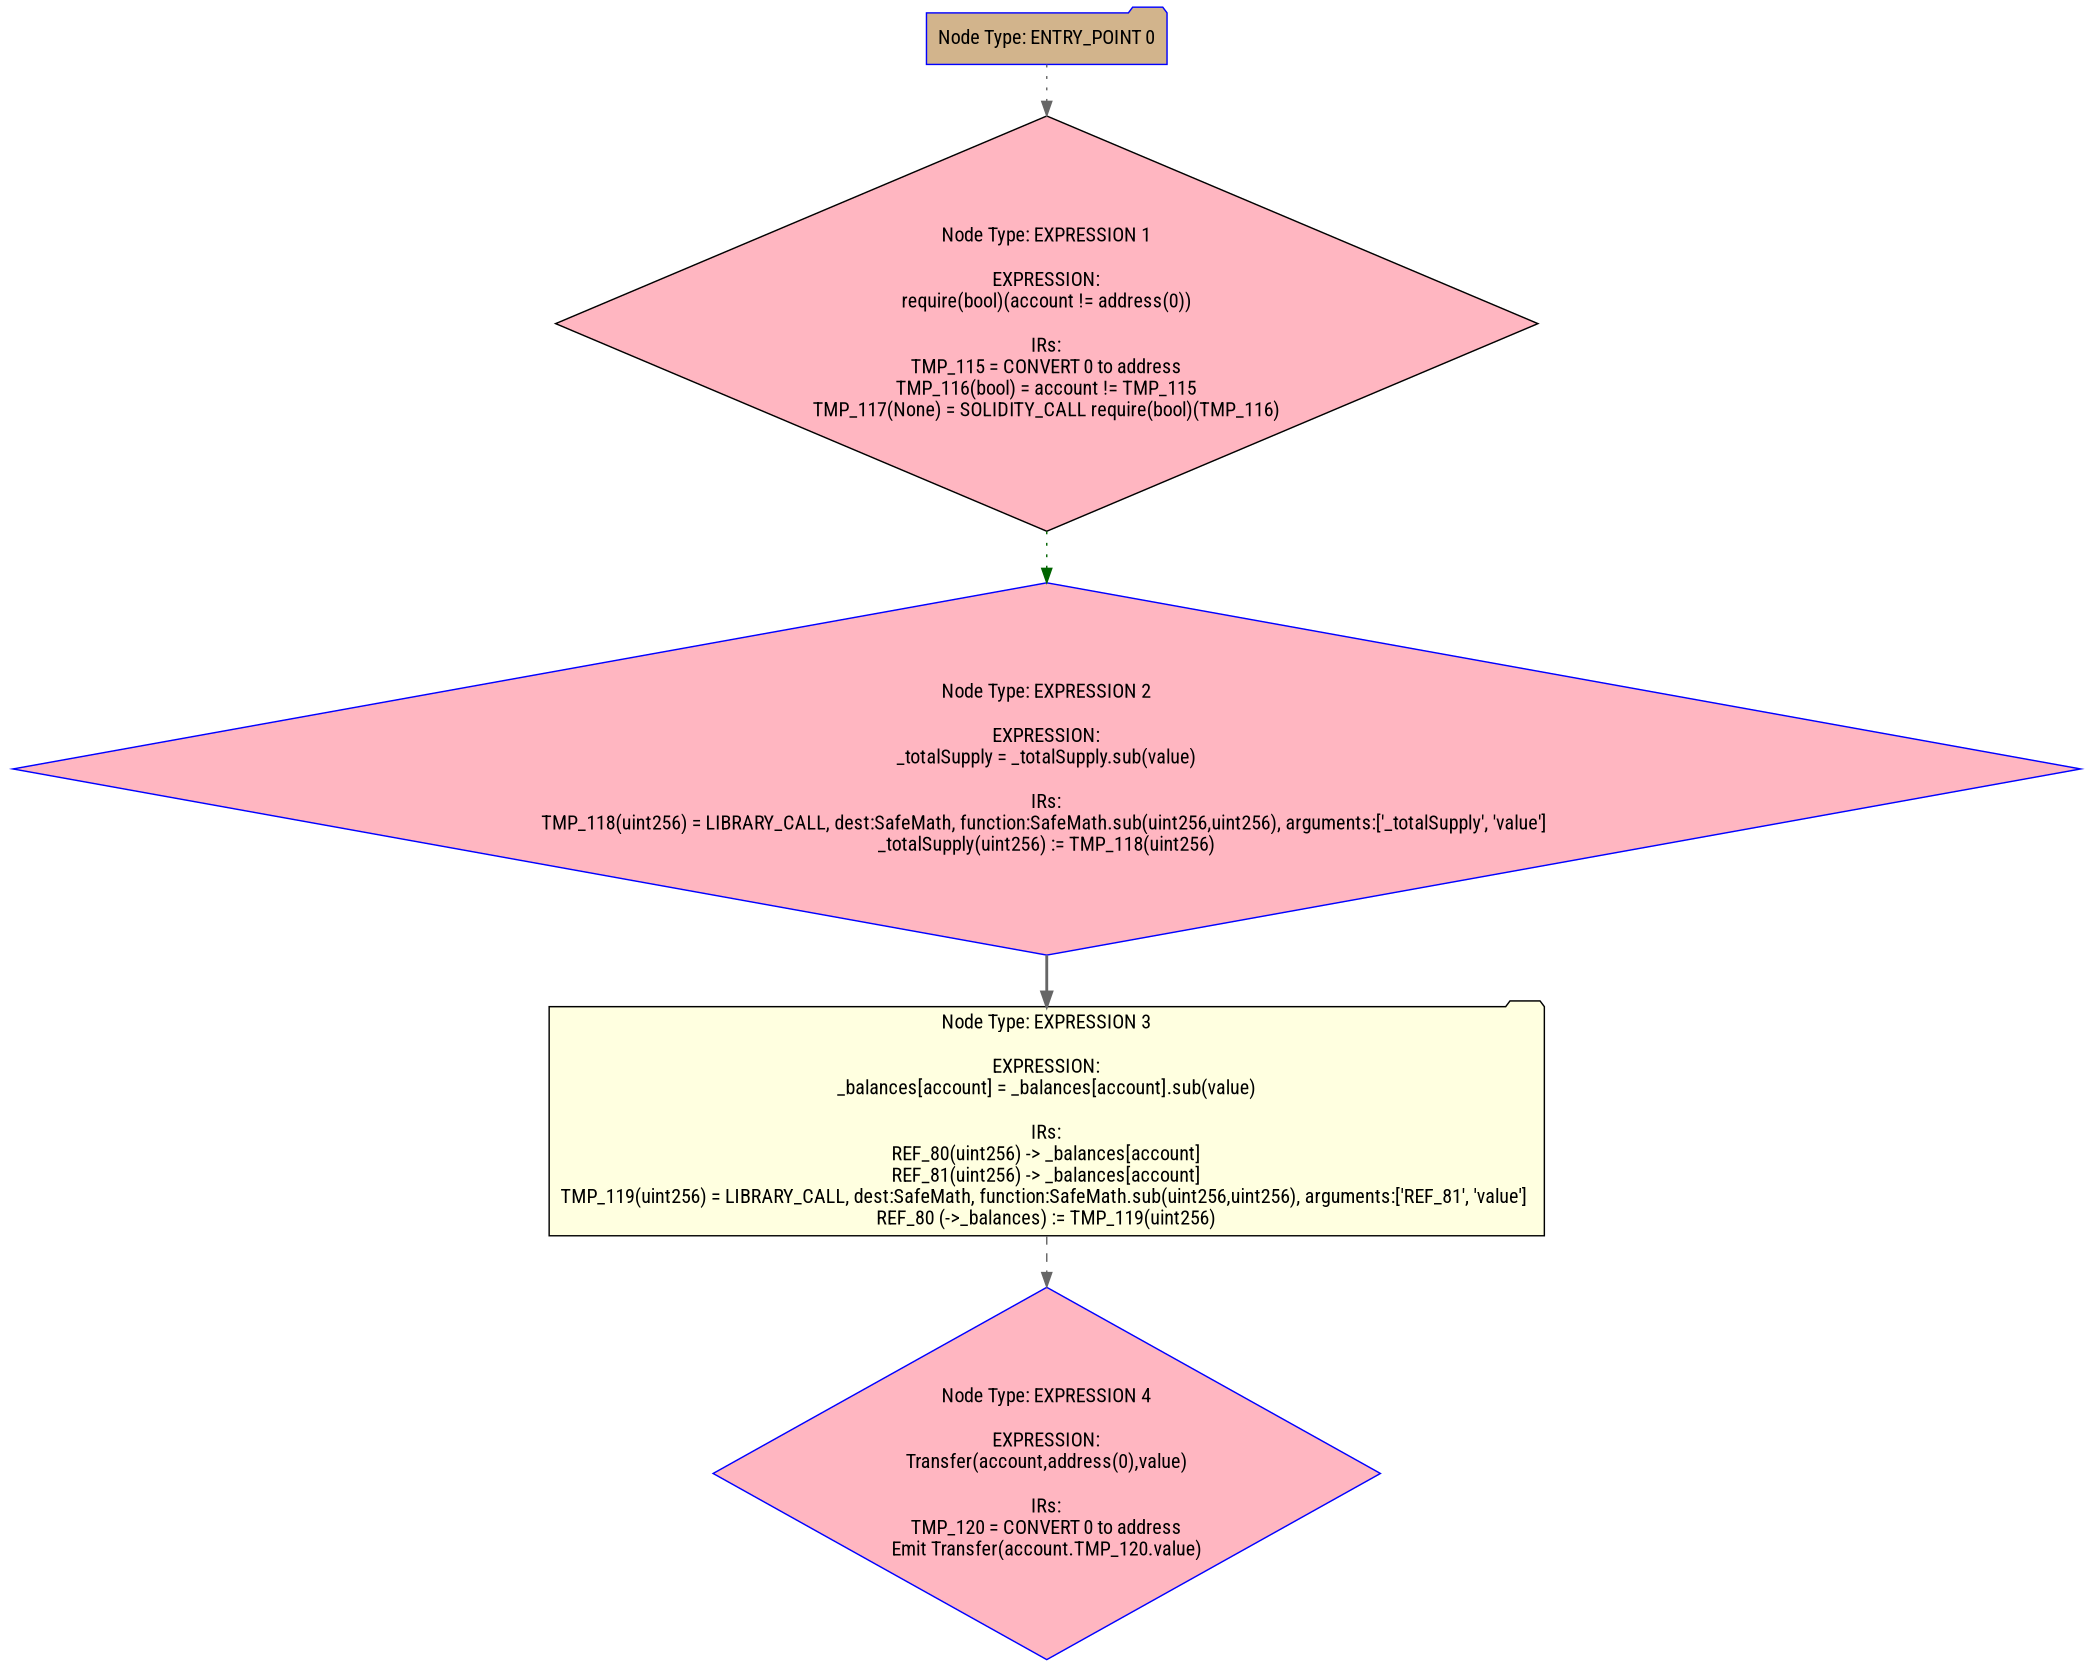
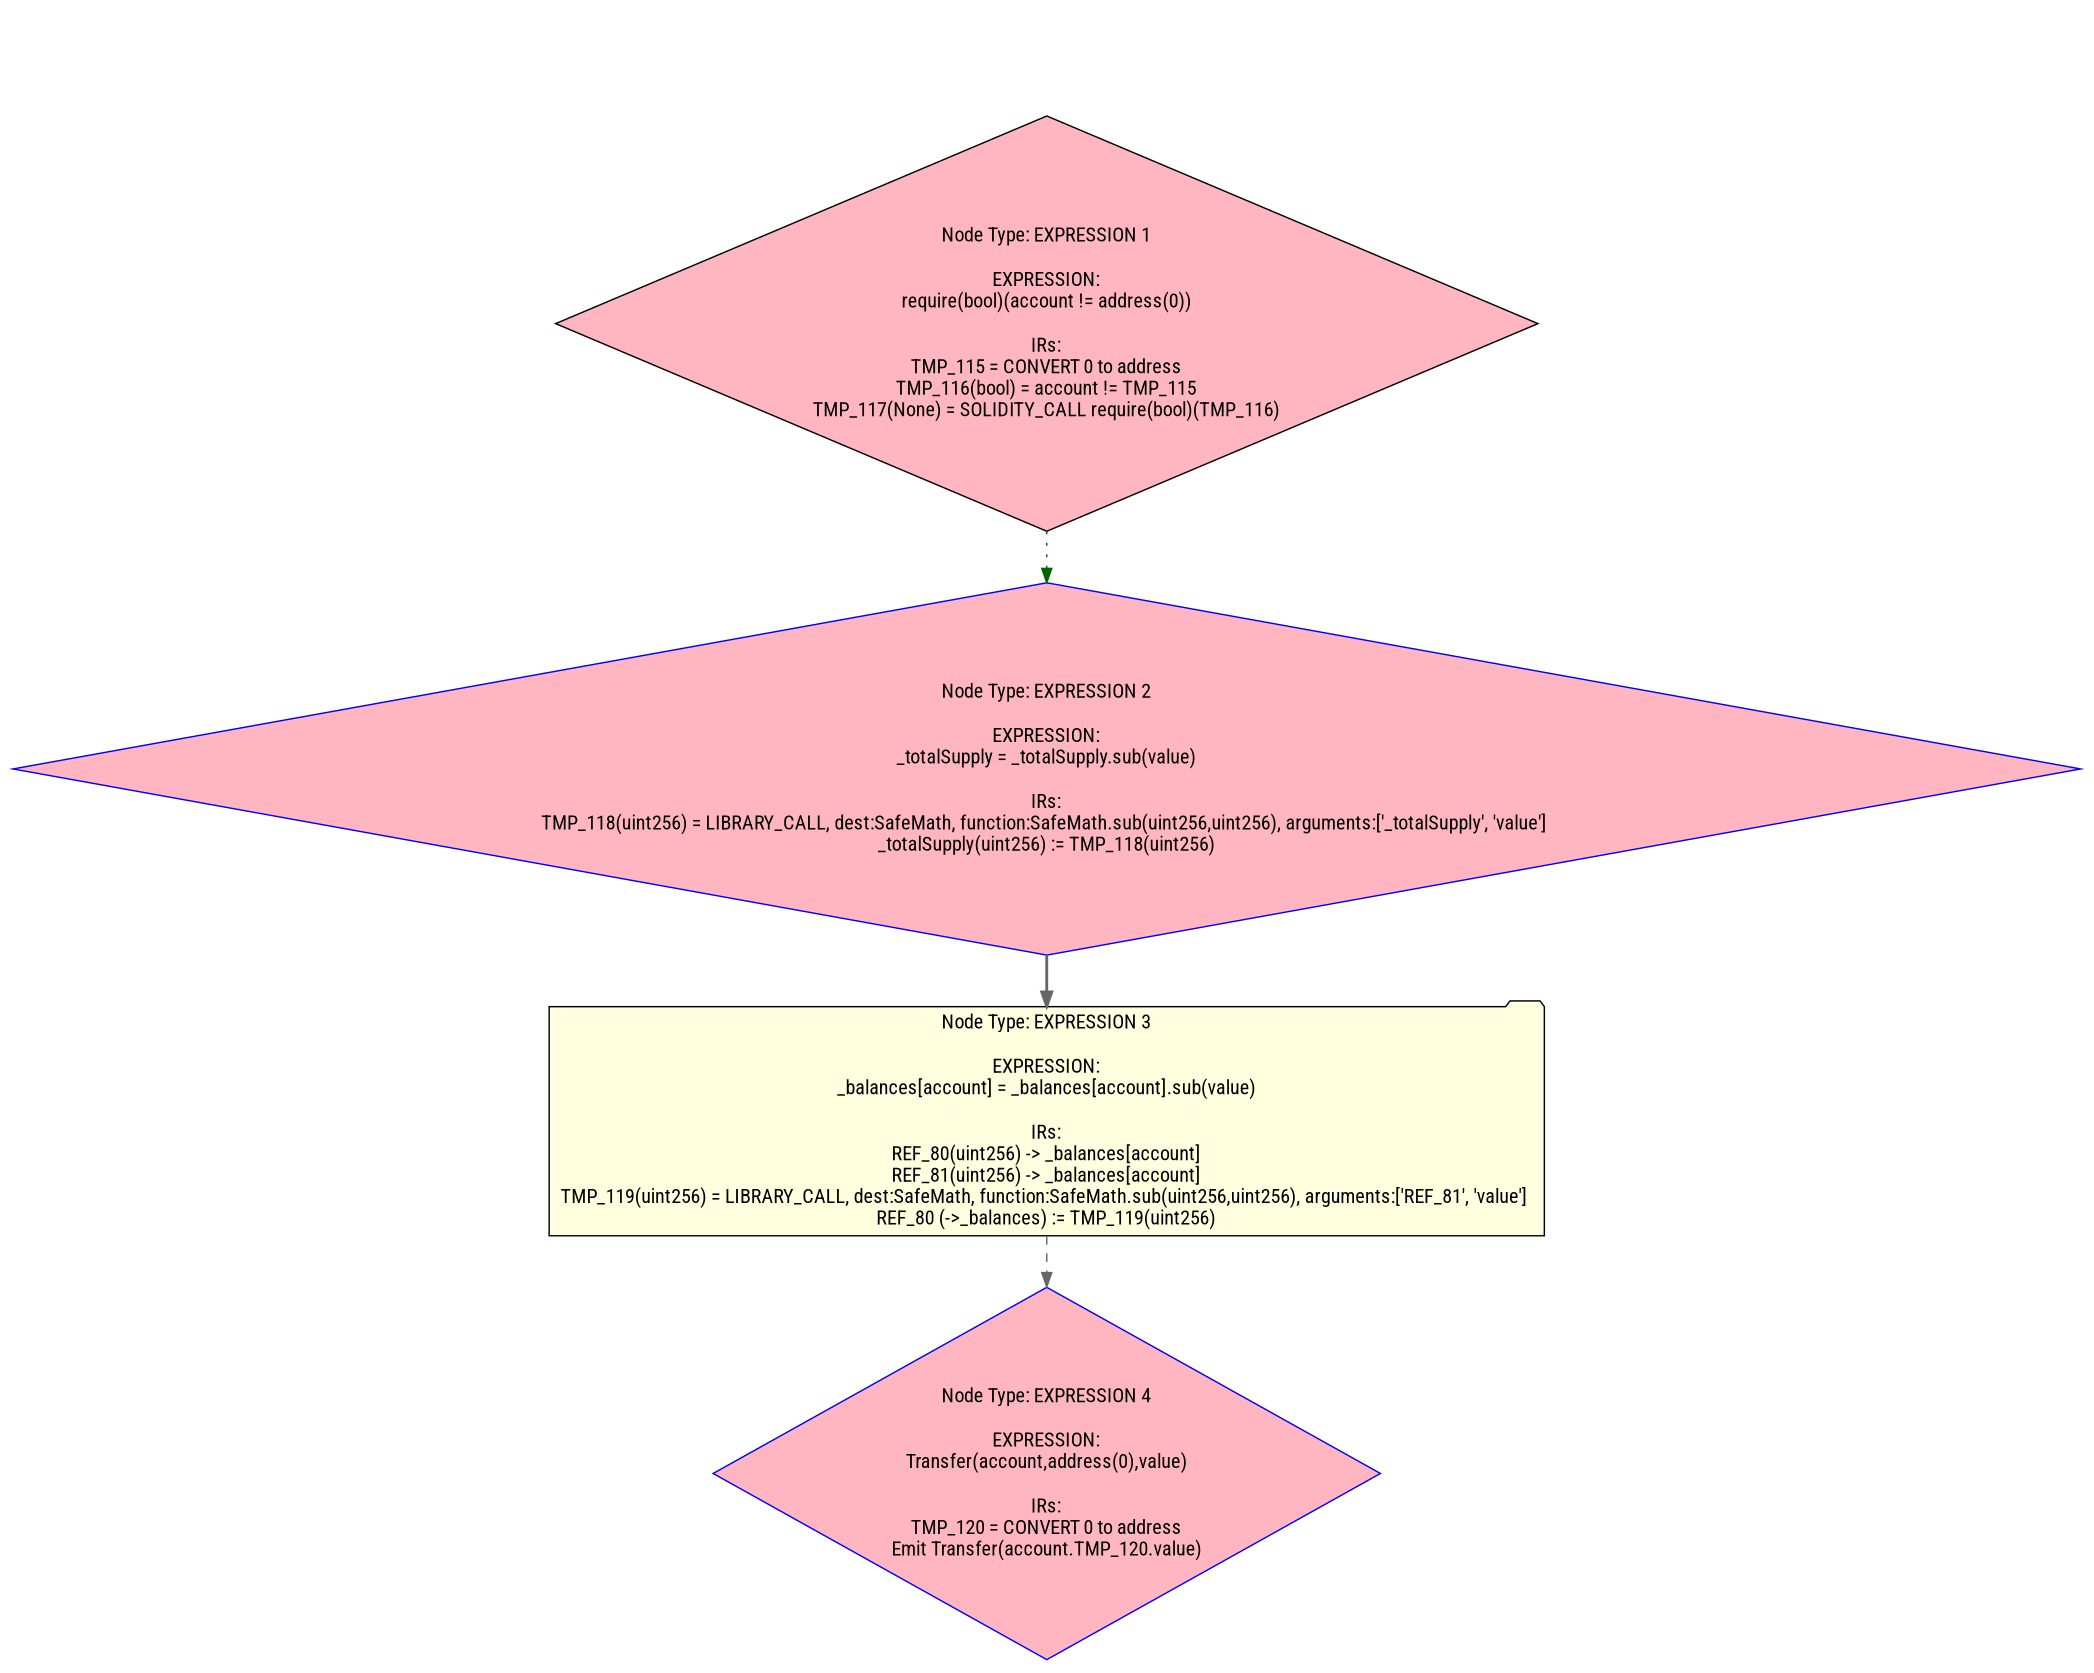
node "Node Type: ENTRY_POINT 0": removed
